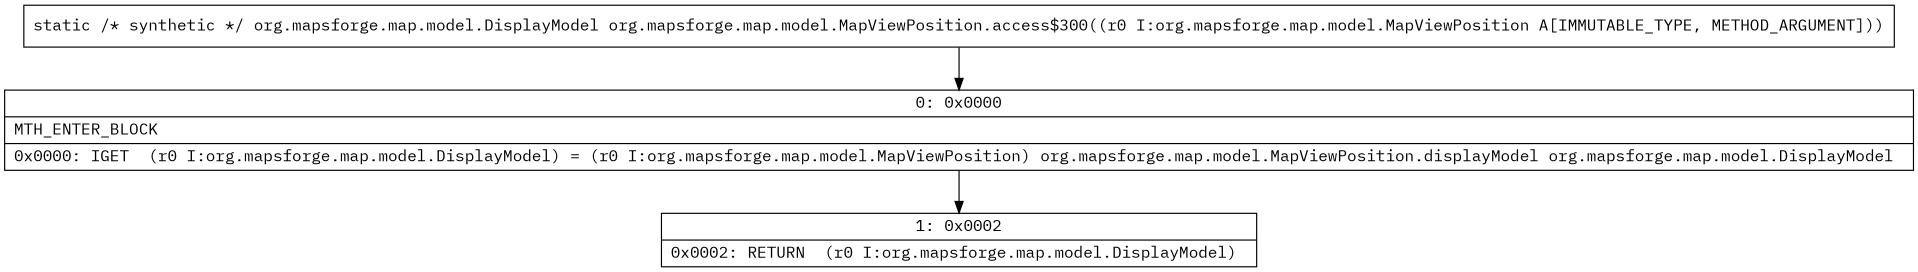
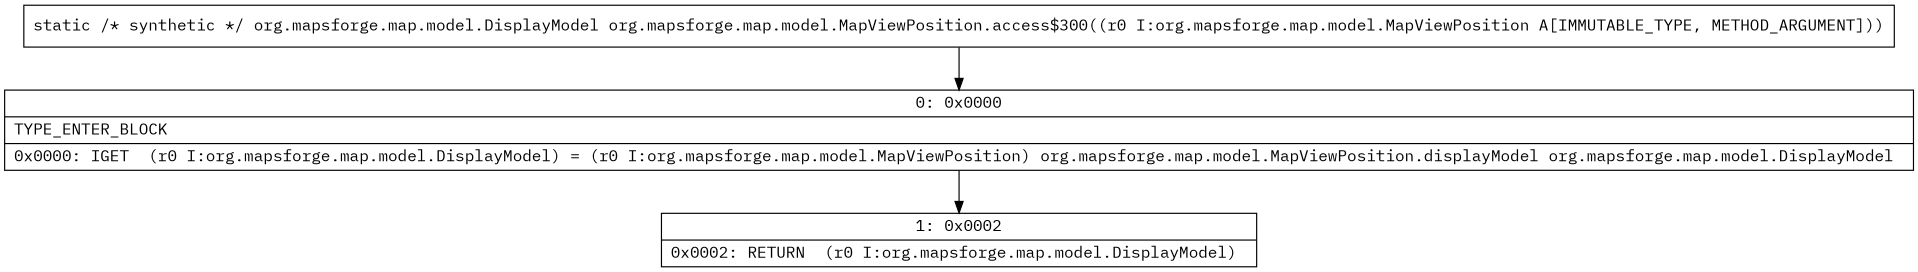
node "0: 0x0000": text "MTH_ENTER_BLOCK" -> "TYPE_ENTER_BLOCK"
